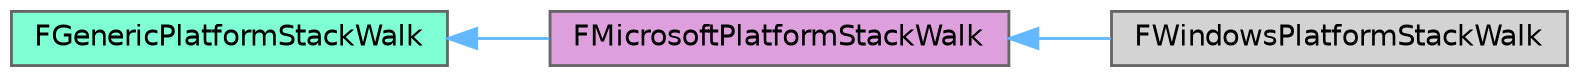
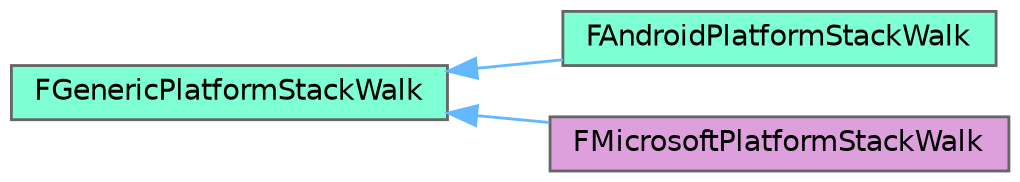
node "FAndroidPlatformStackWalk": added
node "FWindowsPlatformStackWalk": removed
